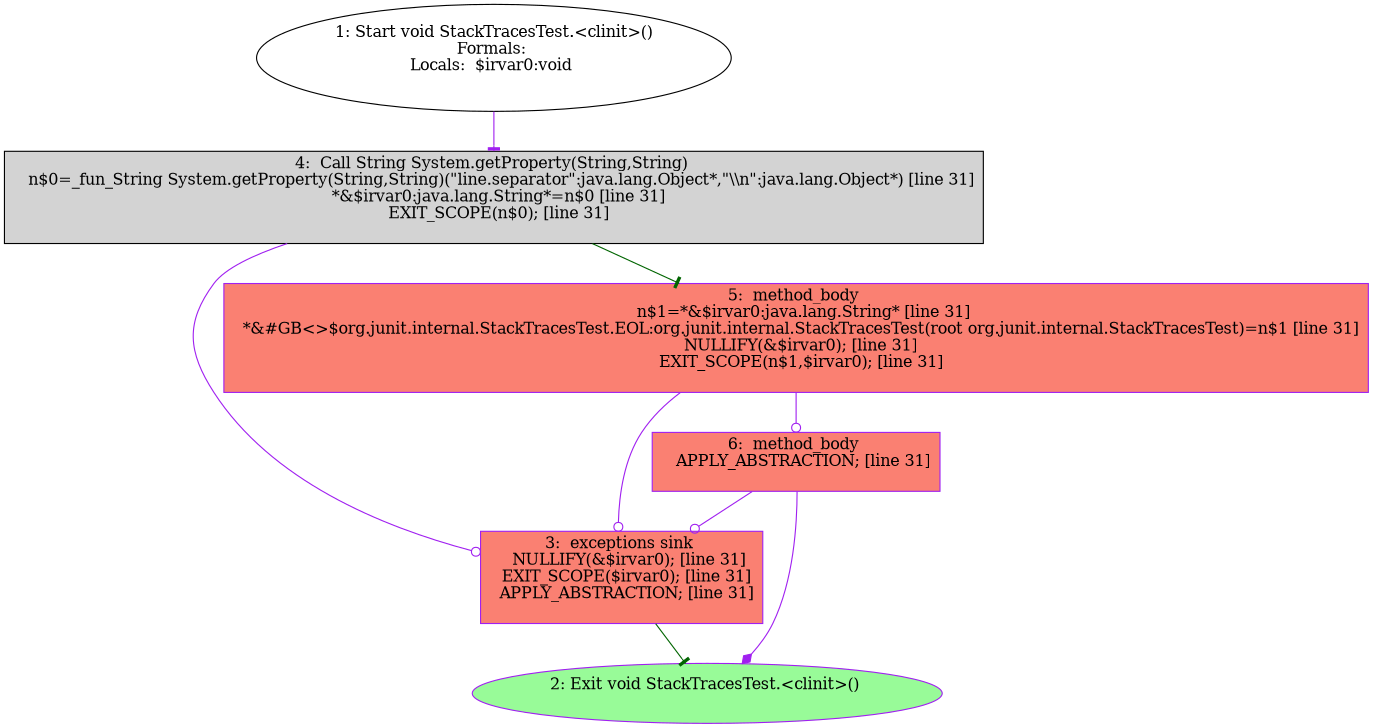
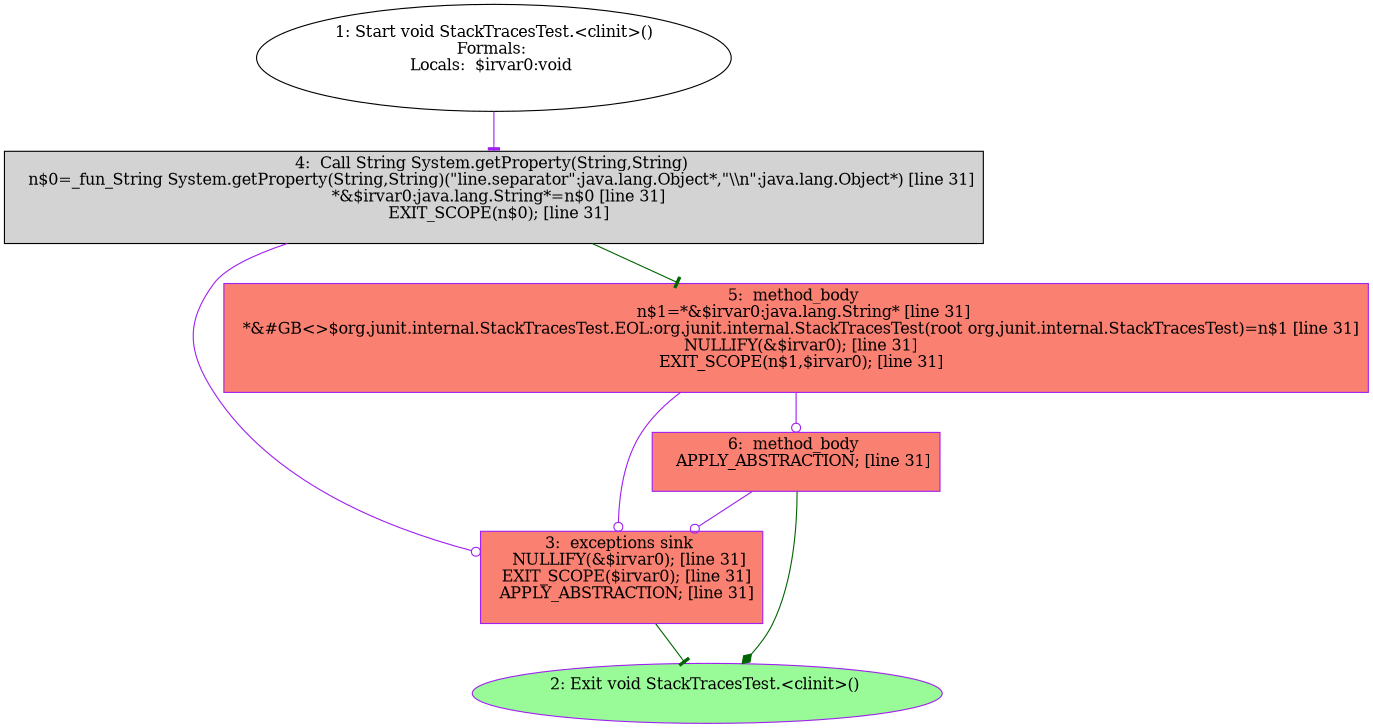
edge "6:  method_body APPLY_ABSTRACTION; [line 31]" -> "2: Exit void StackTracesTest.<clinit>()": color purple -> darkgreen
